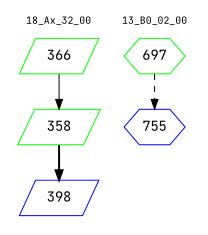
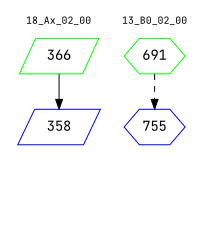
cluster "18_Ax_32_00": label "18_Ax_32_00" -> "18_Ax_02_00"
node "697": label "697" -> "691"
node "358": color green -> blue
node "398": removed
